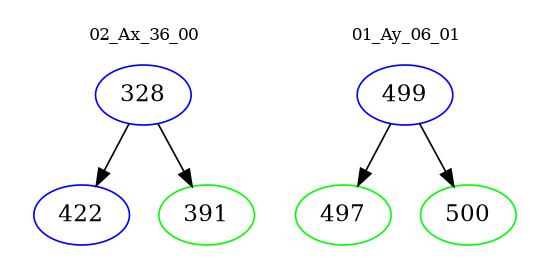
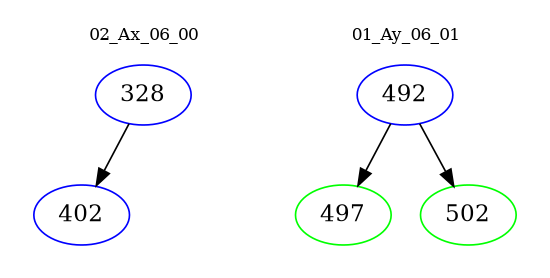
cluster "02_Ax_36_00": label "02_Ax_36_00" -> "02_Ax_06_00"
node "499": label "499" -> "492"
node "422": label "422" -> "402"
node "391": removed
node "500": label "500" -> "502"
